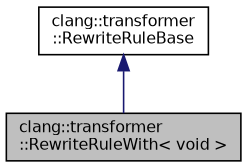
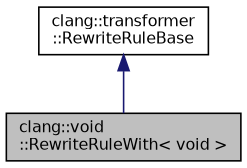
node "clang::transformer ::RewriteRuleWith< void >": label "clang::transformer ::RewriteRuleWith< void >" -> "clang::void ::RewriteRuleWith< void >"
